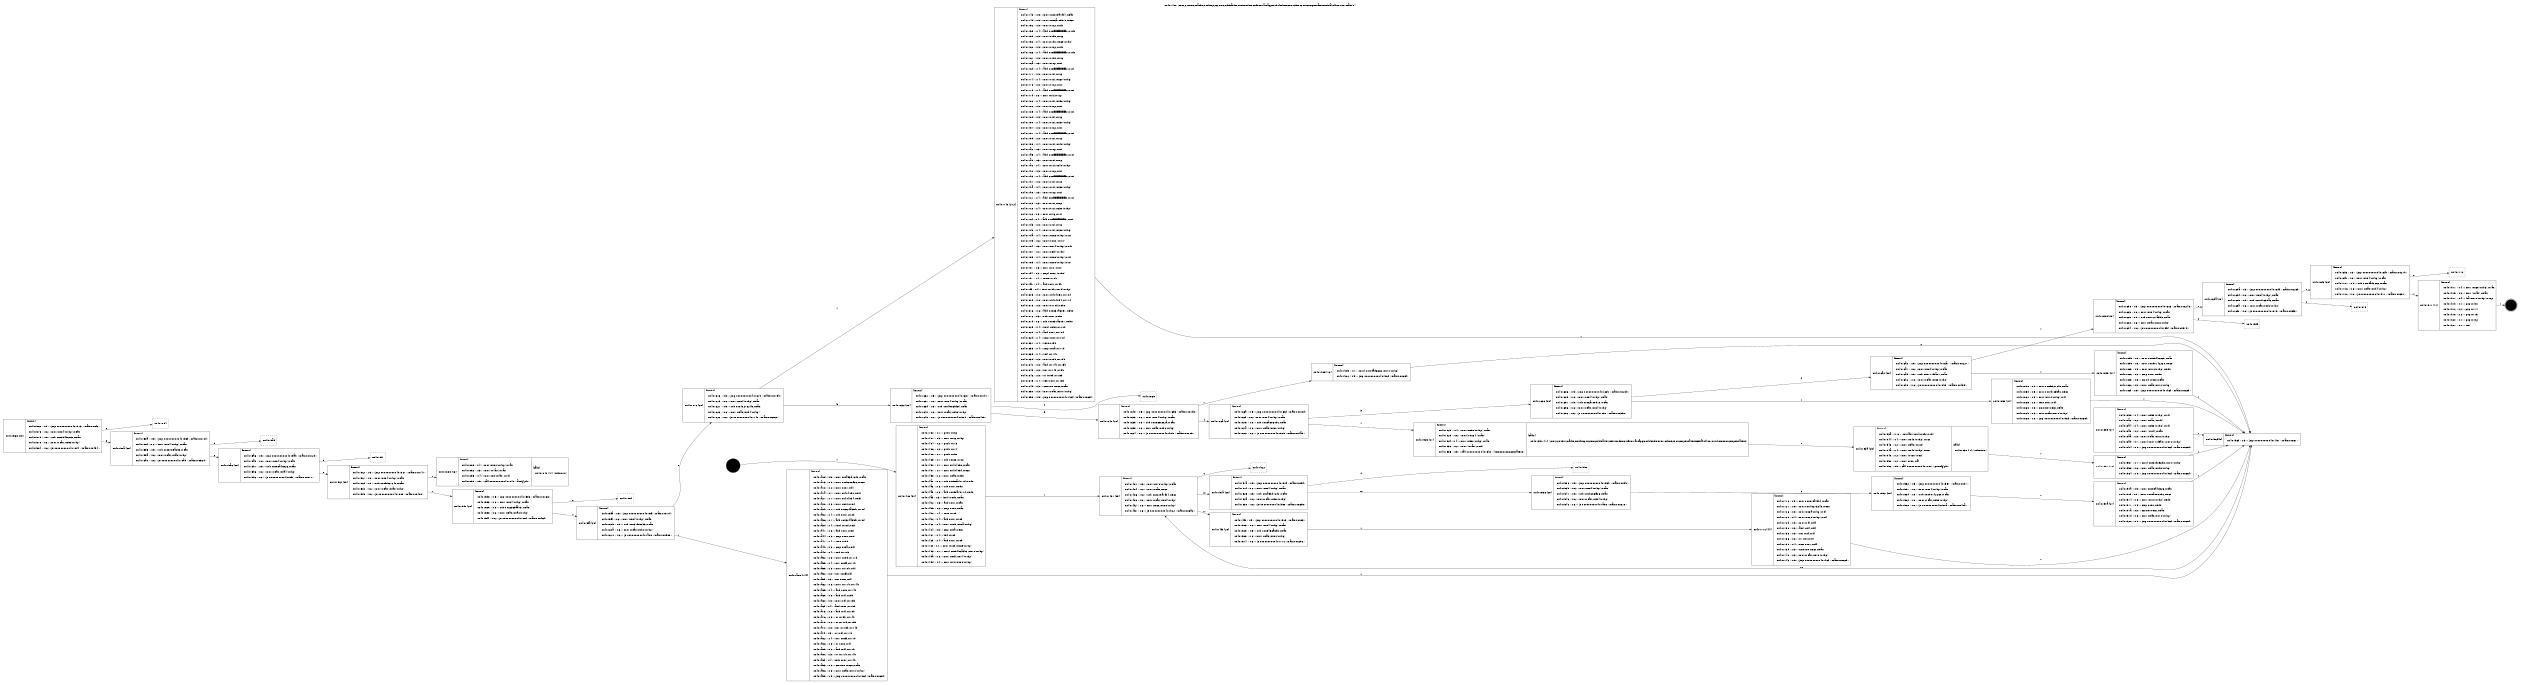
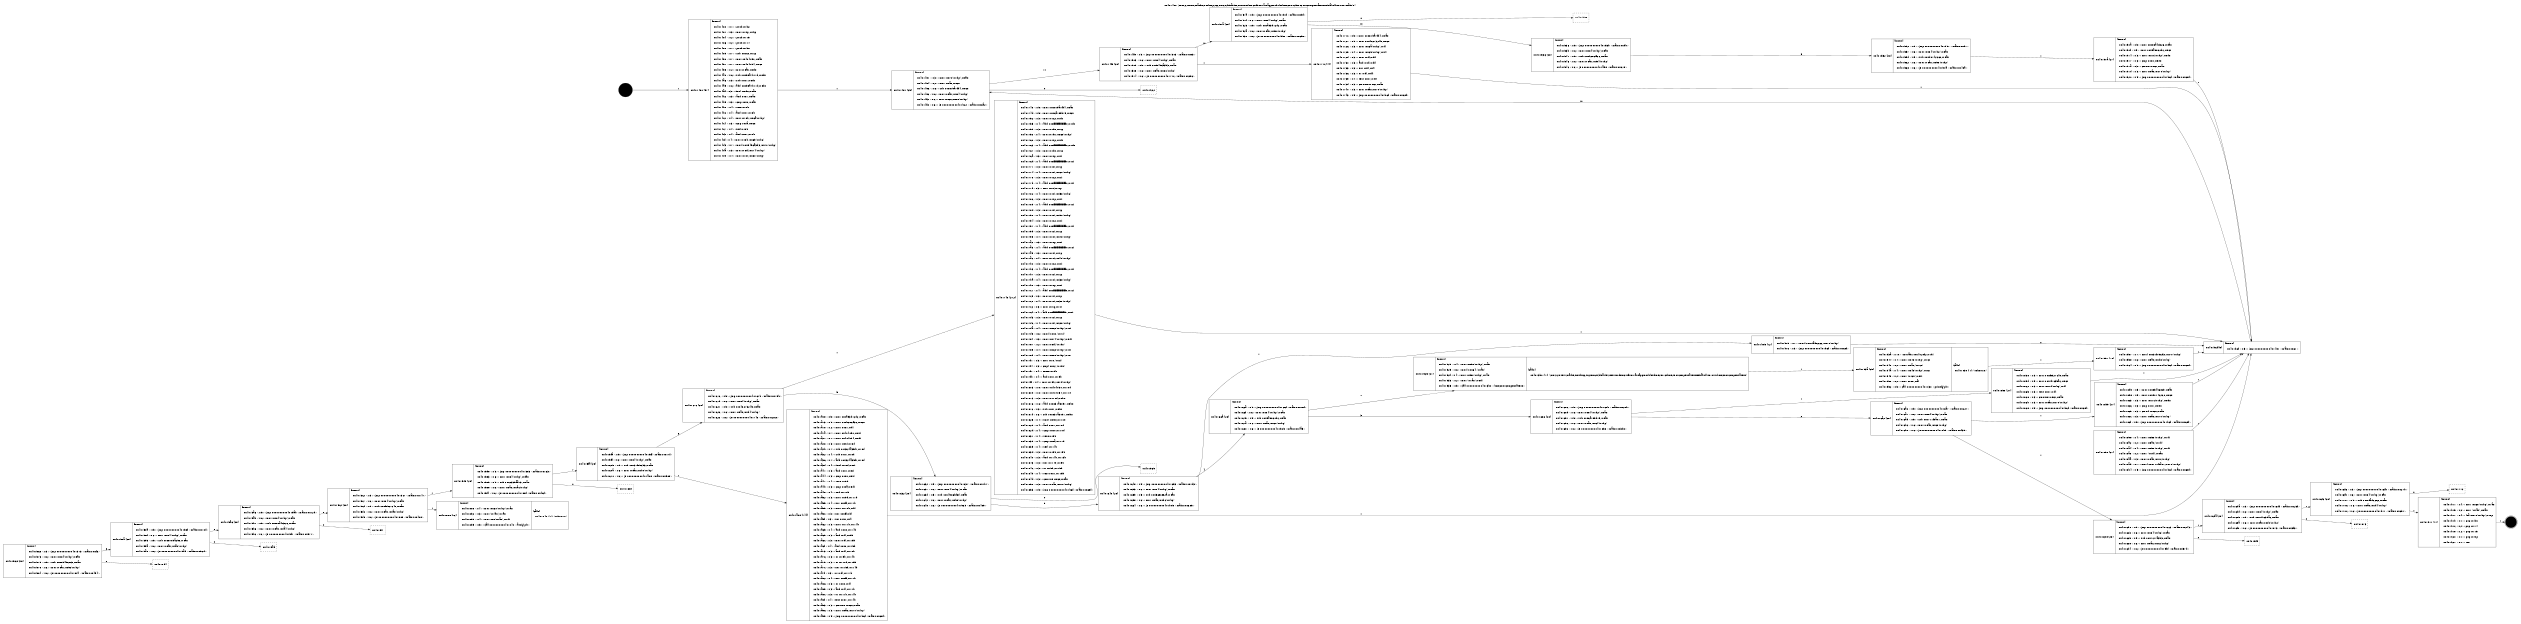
edge "0x4014e1 [29]" -> "0x40151a [28]": now "0x4014fe [28]" -> "0x40151a [28]"
